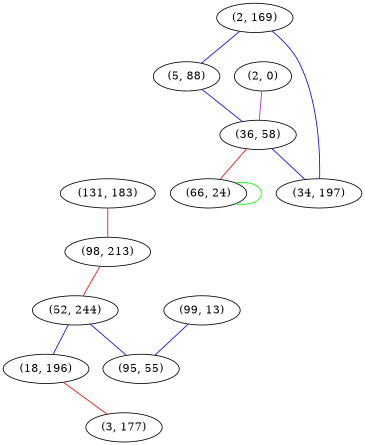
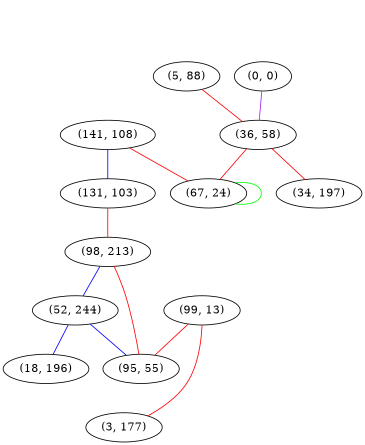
node "(2, 169)": removed
node "(2, 0)": label "(2, 0)" -> "(0, 0)"
edge "(5, 88)" -- "(36, 58)": color blue -> red
node "(141, 108)": added
edge "(36, 58)" -- "(34, 197)": color blue -> red
node "(131, 183)": label "(131, 183)" -> "(131, 103)"
node "(66, 24)": label "(66, 24)" -> "(67, 24)"
edge "(98, 213)" -- "(52, 244)": color red -> blue
edge "(98, 213)" -- "(95, 55)": added
edge "(99, 13)" -- "(95, 55)": color blue -> red
edge "(18, 196)" -- "(3, 177)": now "(99, 13)" -- "(3, 177)"
